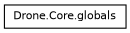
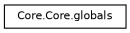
node "Drone.Core.globals": label "Drone.Core.globals" -> "Core.Core.globals"
